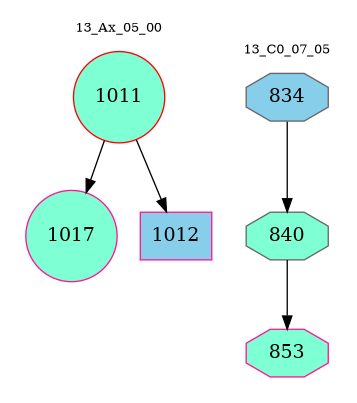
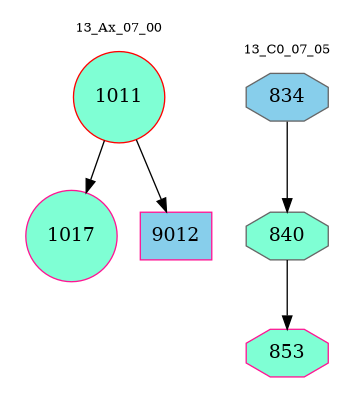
cluster "13_Ax_05_00": label "13_Ax_05_00" -> "13_Ax_07_00"
node "1012": label "1012" -> "9012"
